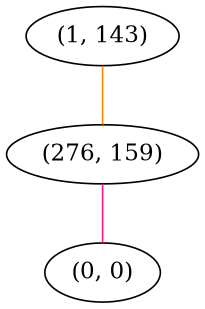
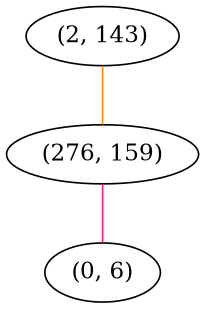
node "(1, 143)": label "(1, 143)" -> "(2, 143)"
node "(0, 0)": label "(0, 0)" -> "(0, 6)"
